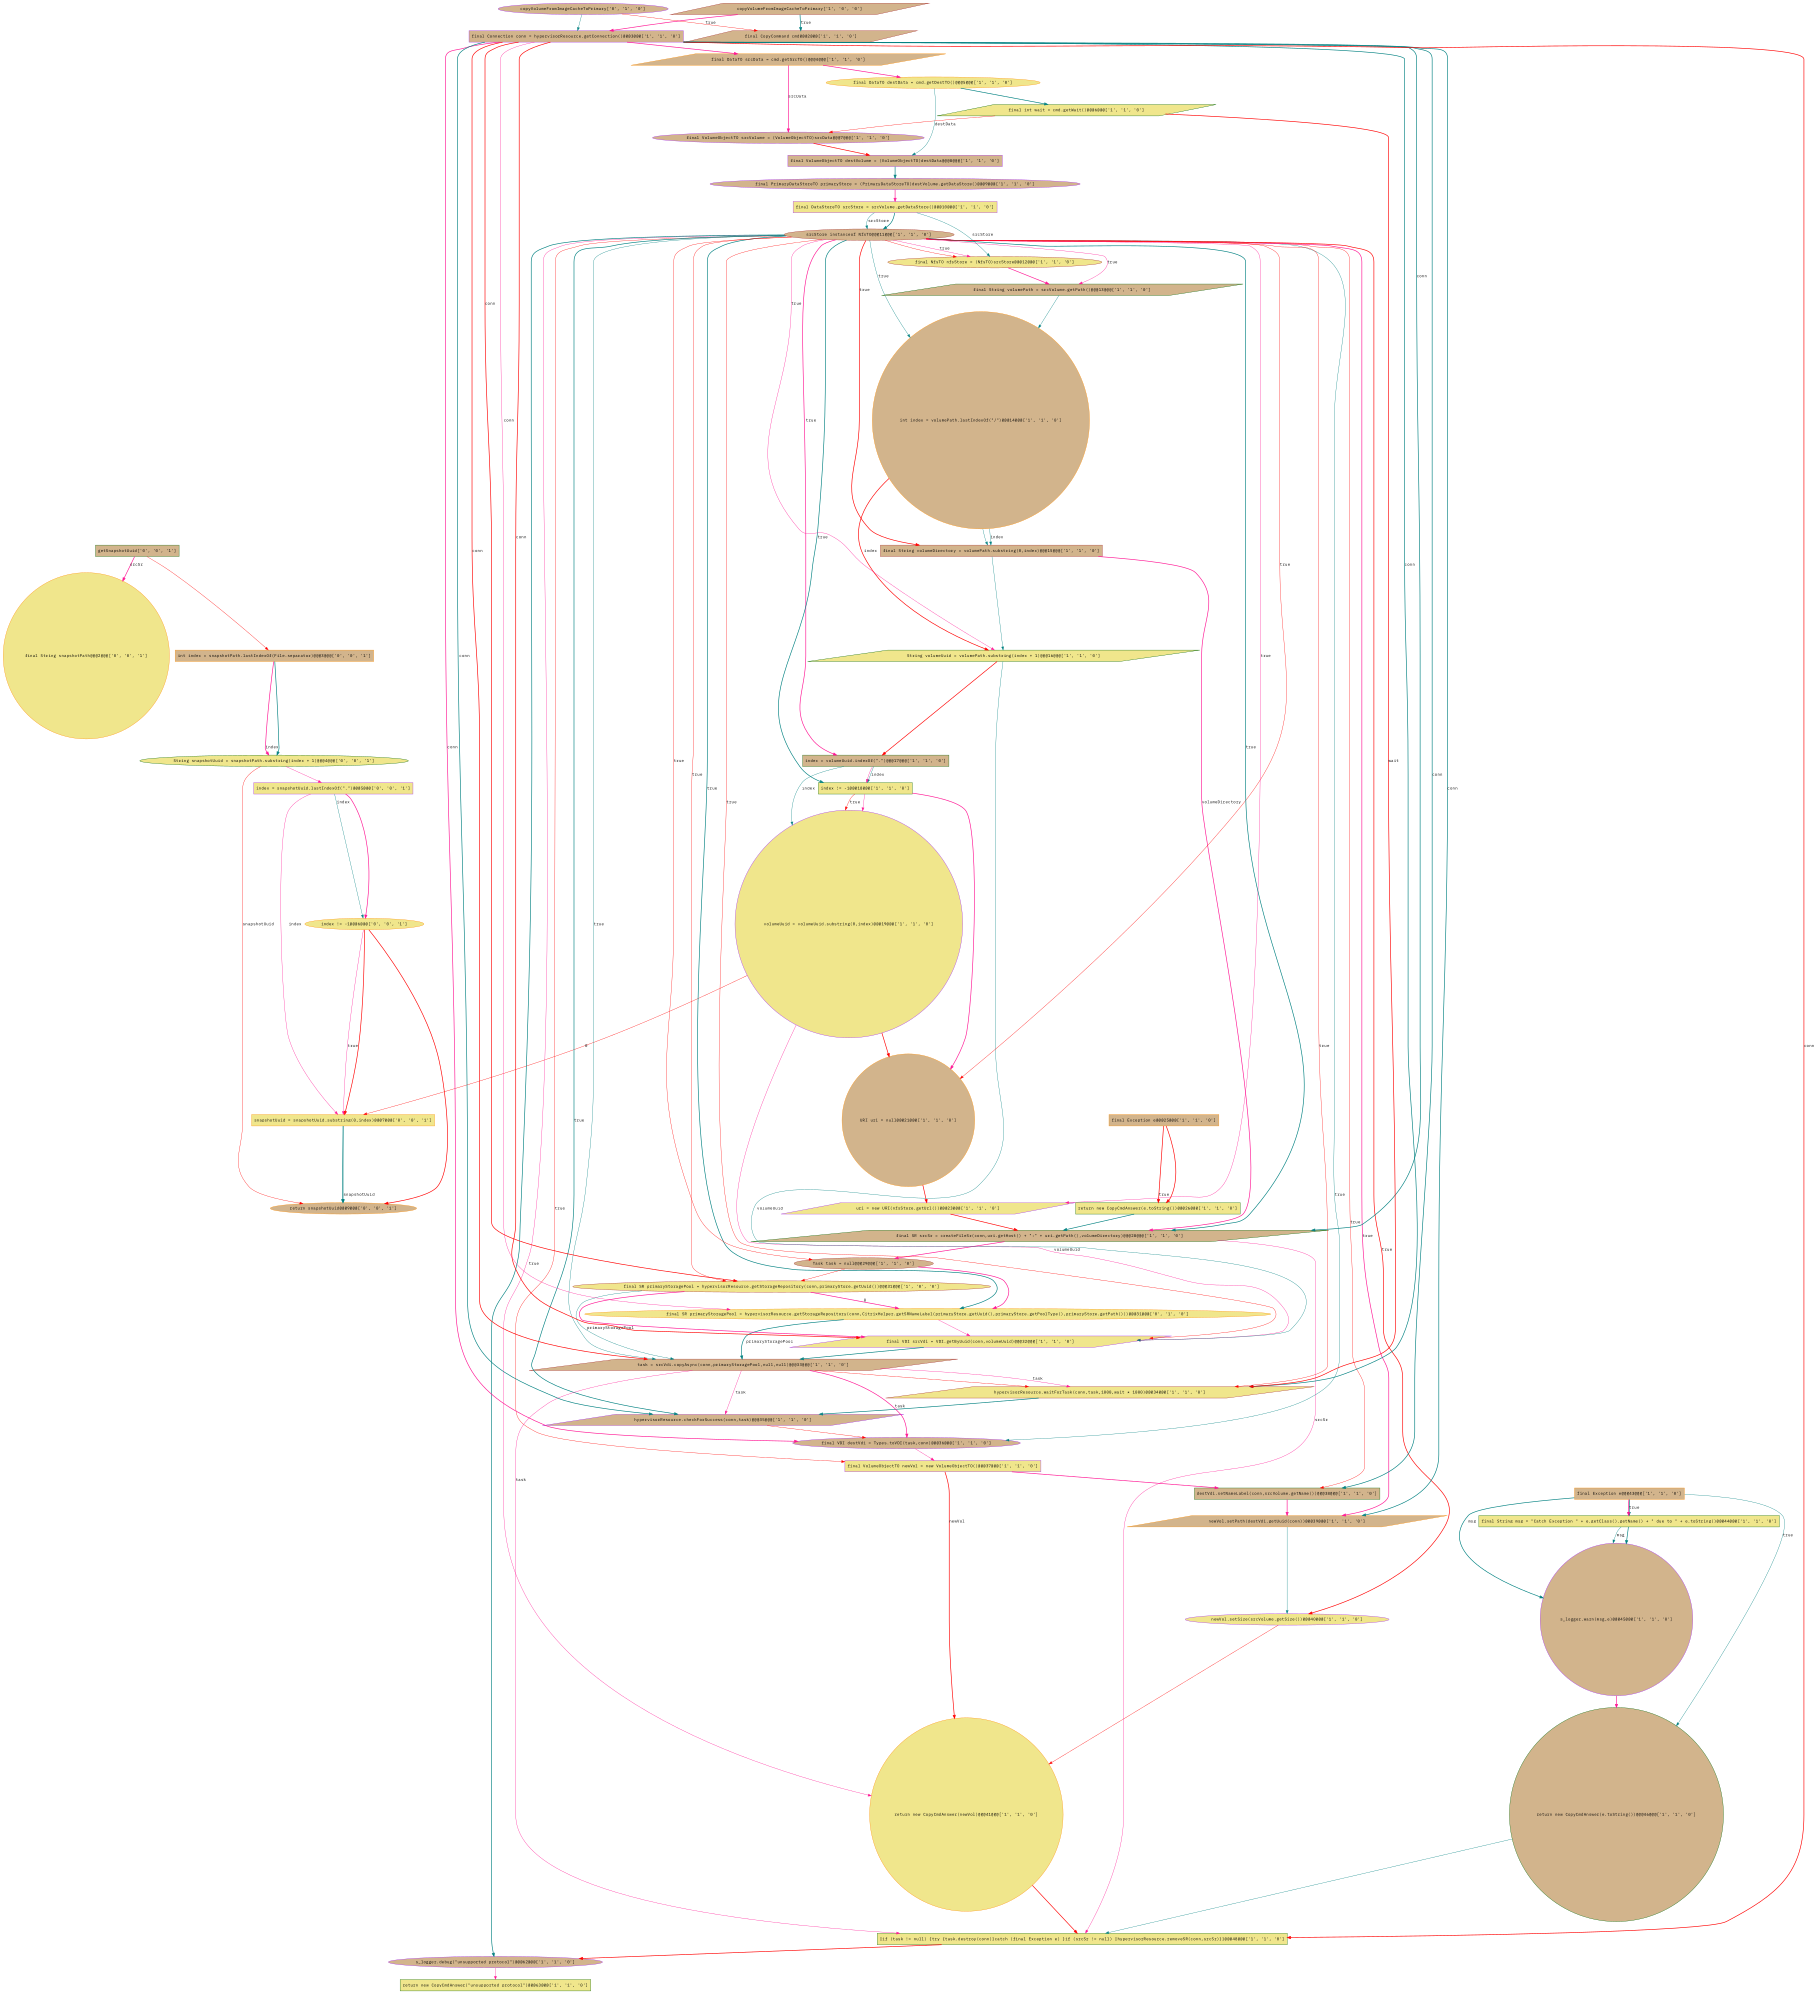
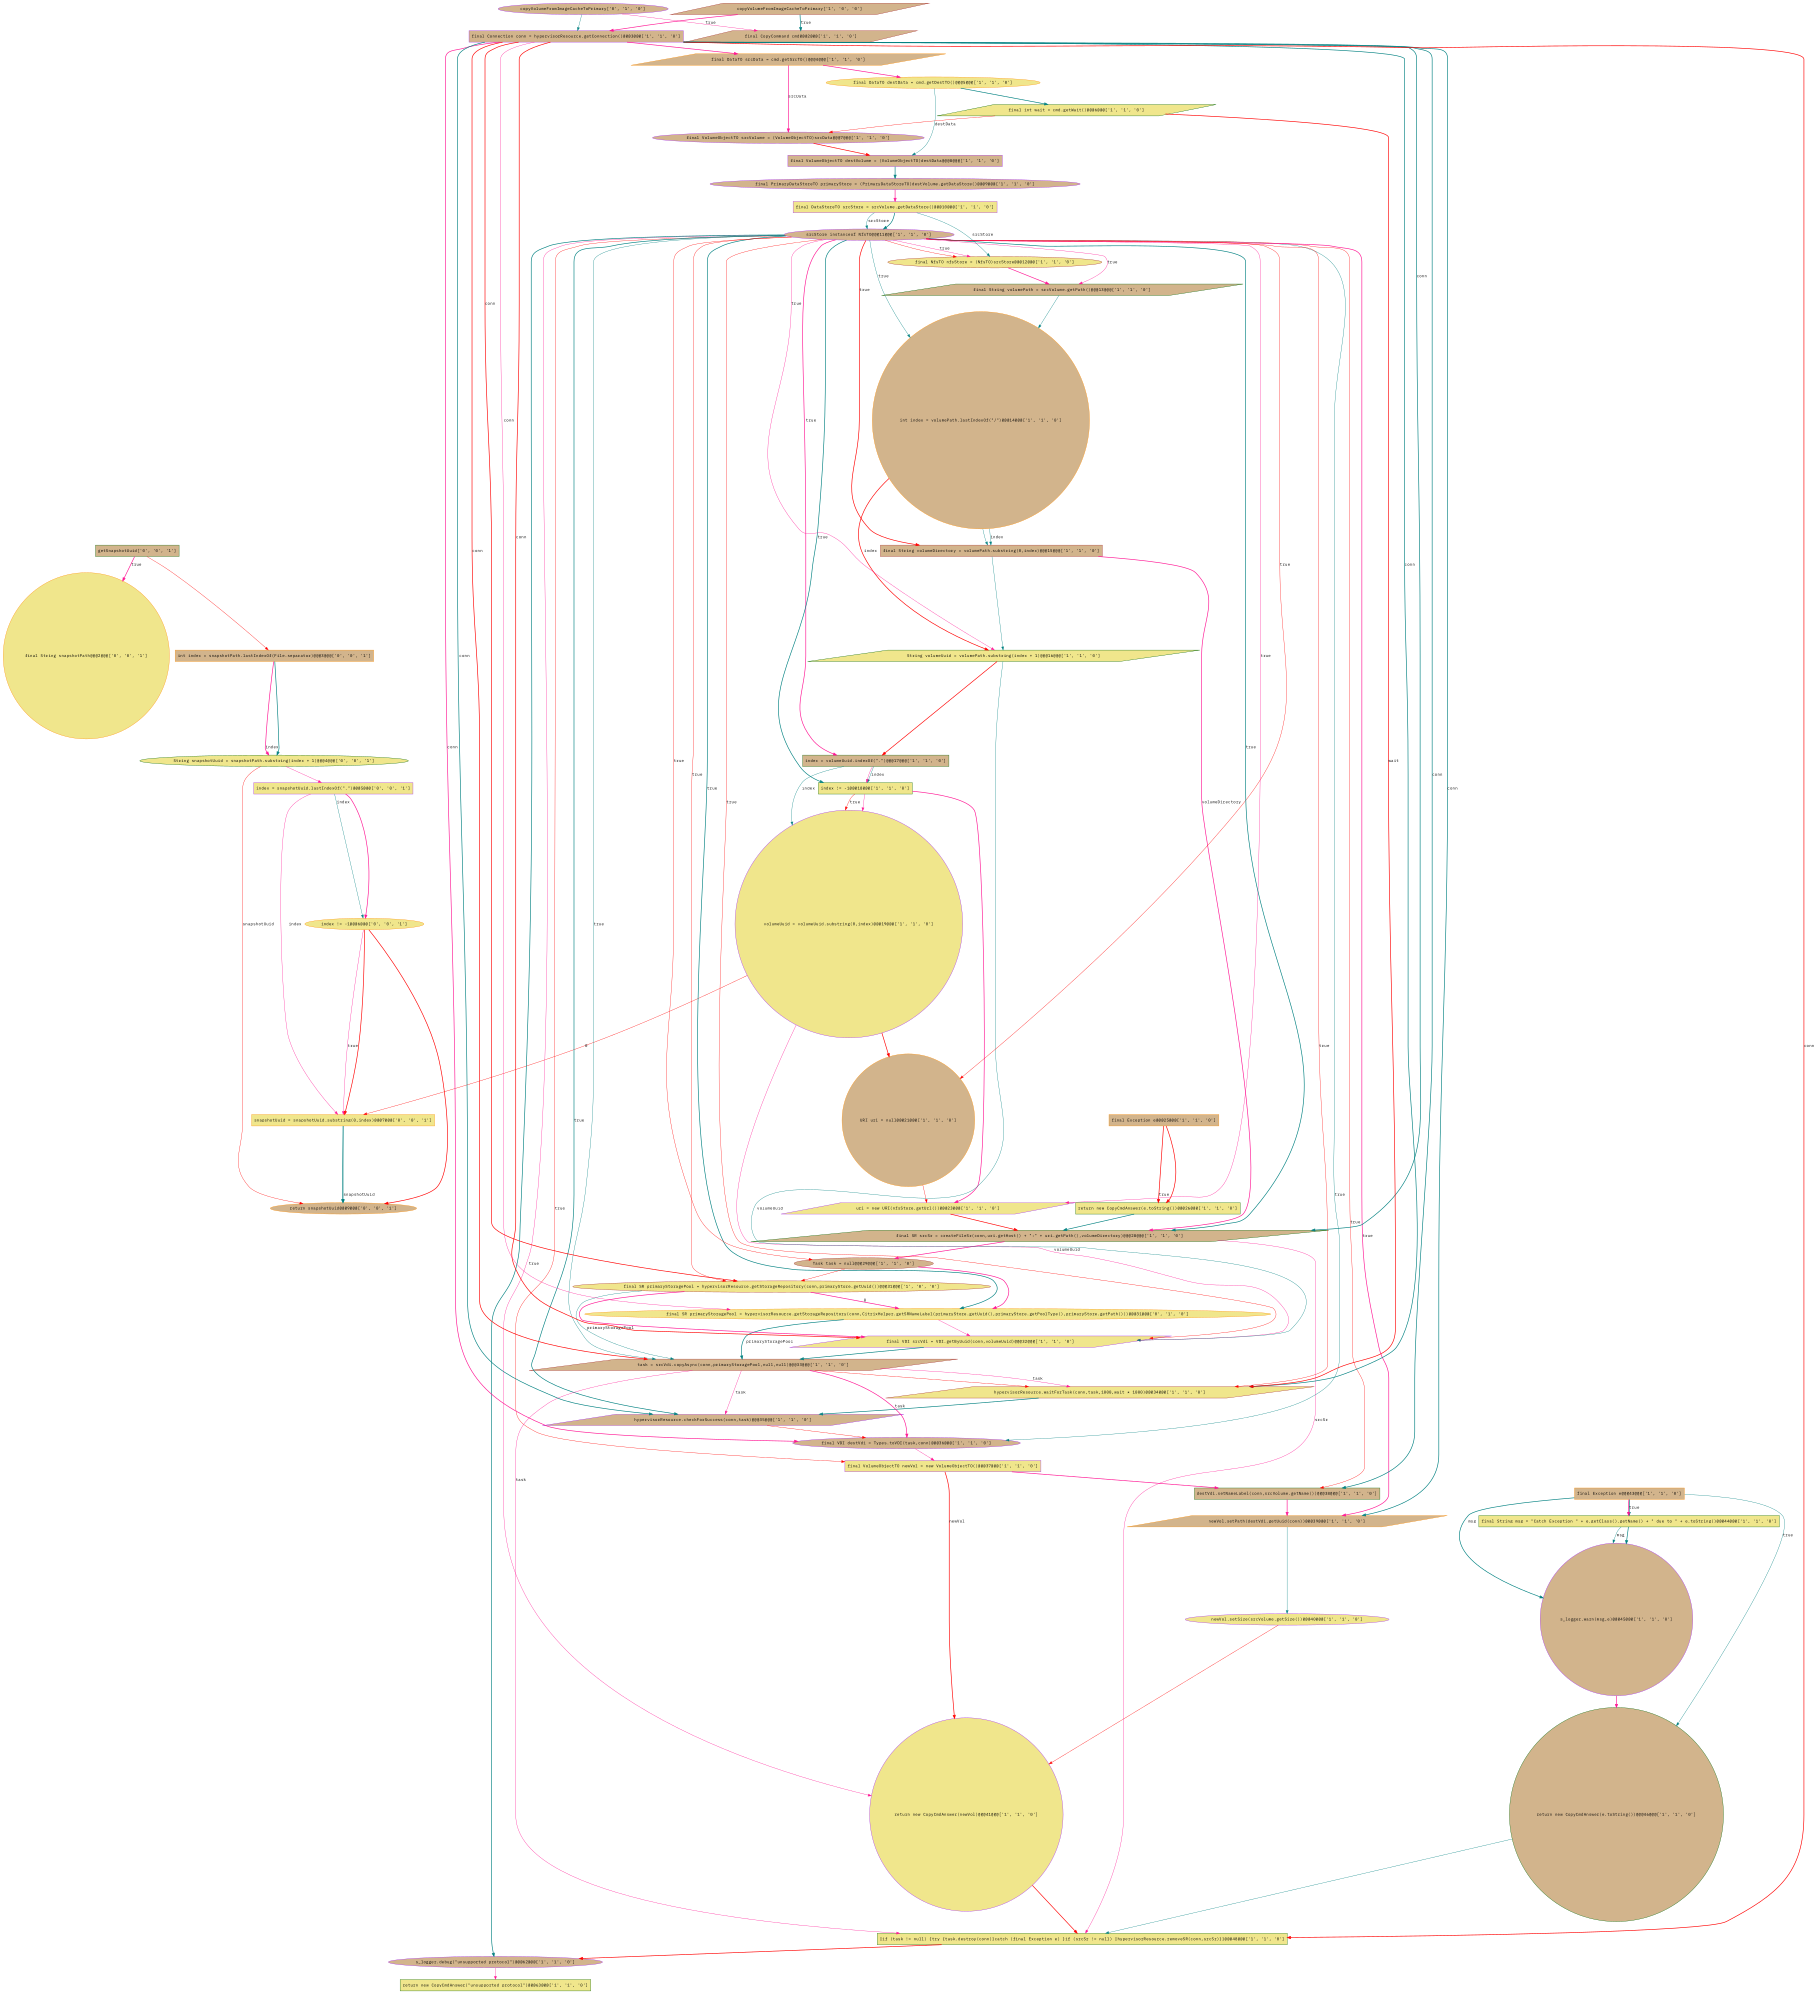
edge "copyVolumeFromImageCacheToPrimary['0', '1', '0']" -> "final CopyCommand cmd@@@2@@@['1', '1', '0']": color red -> deeppink
node "srcStore instanceof NfsTO@@@11@@@['1', '1', '0']": color brown -> purple
edge "getSnapshotUuid['0', '0', '1']" -> "final String snapshotPath@@@2@@@['0', '0', '1']": label "srcSr" -> "true"
edge "srcStore instanceof NfsTO@@@11@@@['1', '1', '0']" -> "newVol.setSize(srcVolume.getSize())@@@40@@@['1', '1', '0']": removed, label "true"
edge "index != -1@@@18@@@['1', '1', '0']" -> "URI uri = null@@@21@@@['1', '1', '0']": now "index != -1@@@18@@@['1', '1', '0']" -> "uri = new URI(nfsStore.getUrl())@@@23@@@['1', '1', '0']"
edge "URI uri = null@@@21@@@['1', '1', '0']" -> "uri = new URI(nfsStore.getUrl())@@@23@@@['1', '1', '0']": style bold -> solid
node "return new CopyCmdAnswer(newVol)@@@41@@@['1', '1', '0']": color darkorange -> purple
